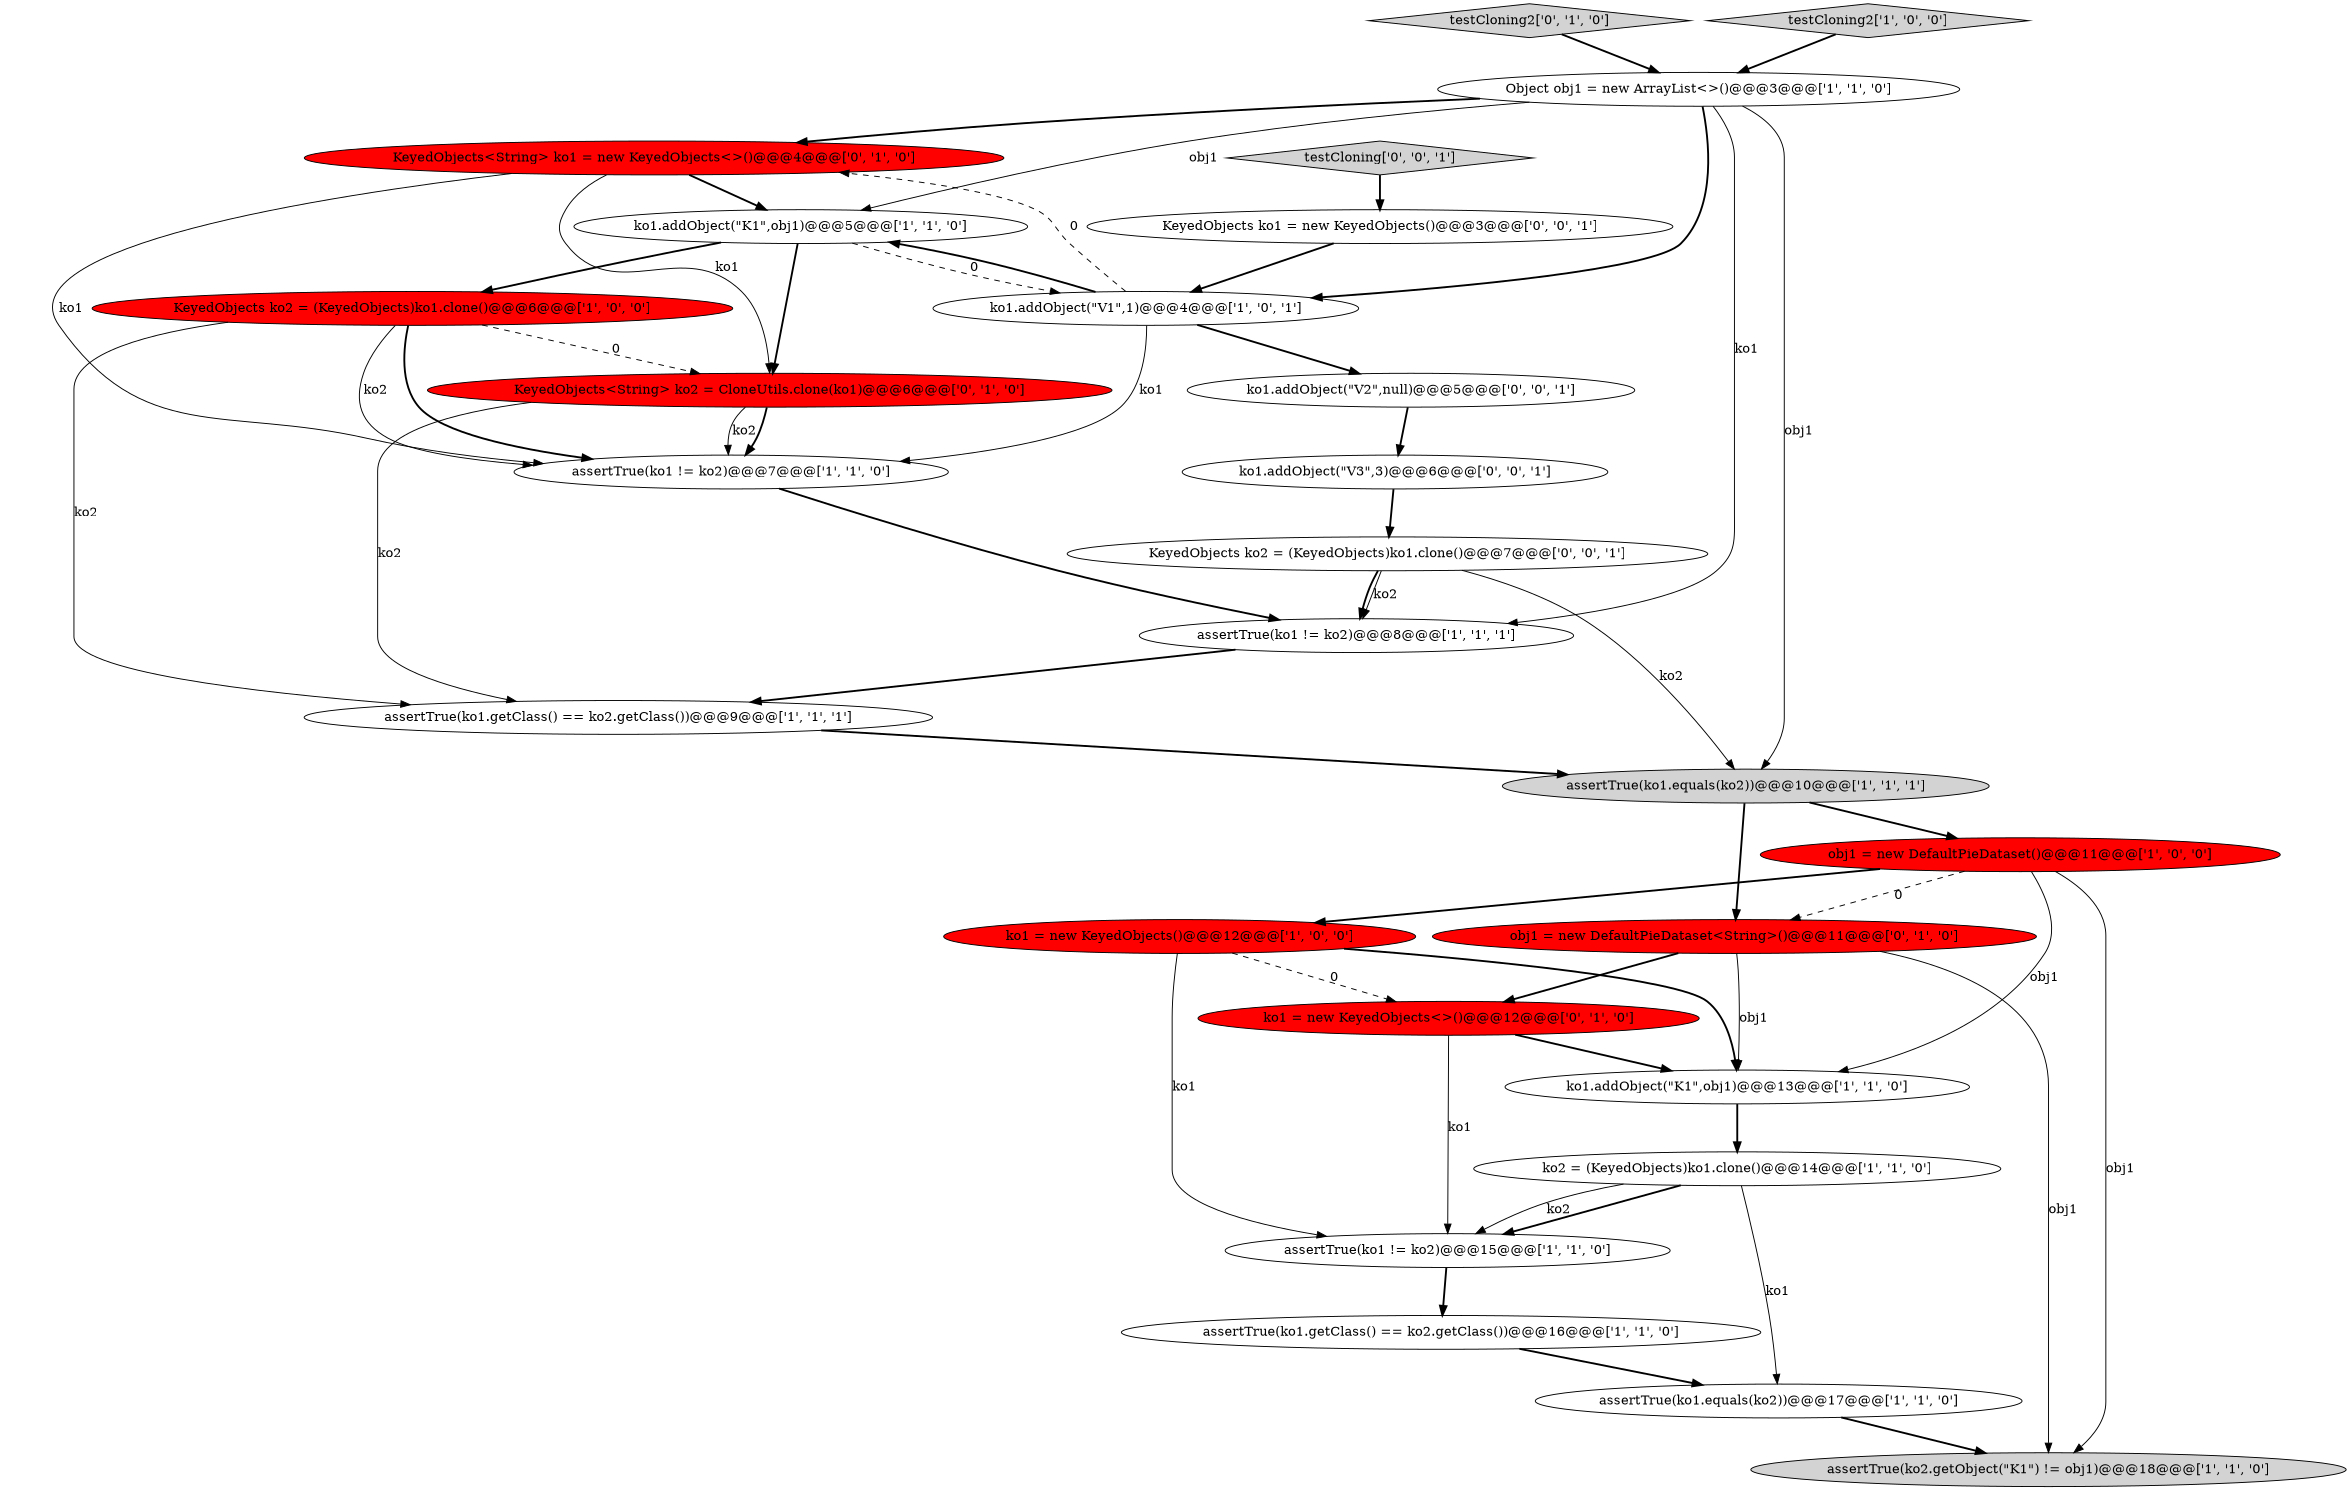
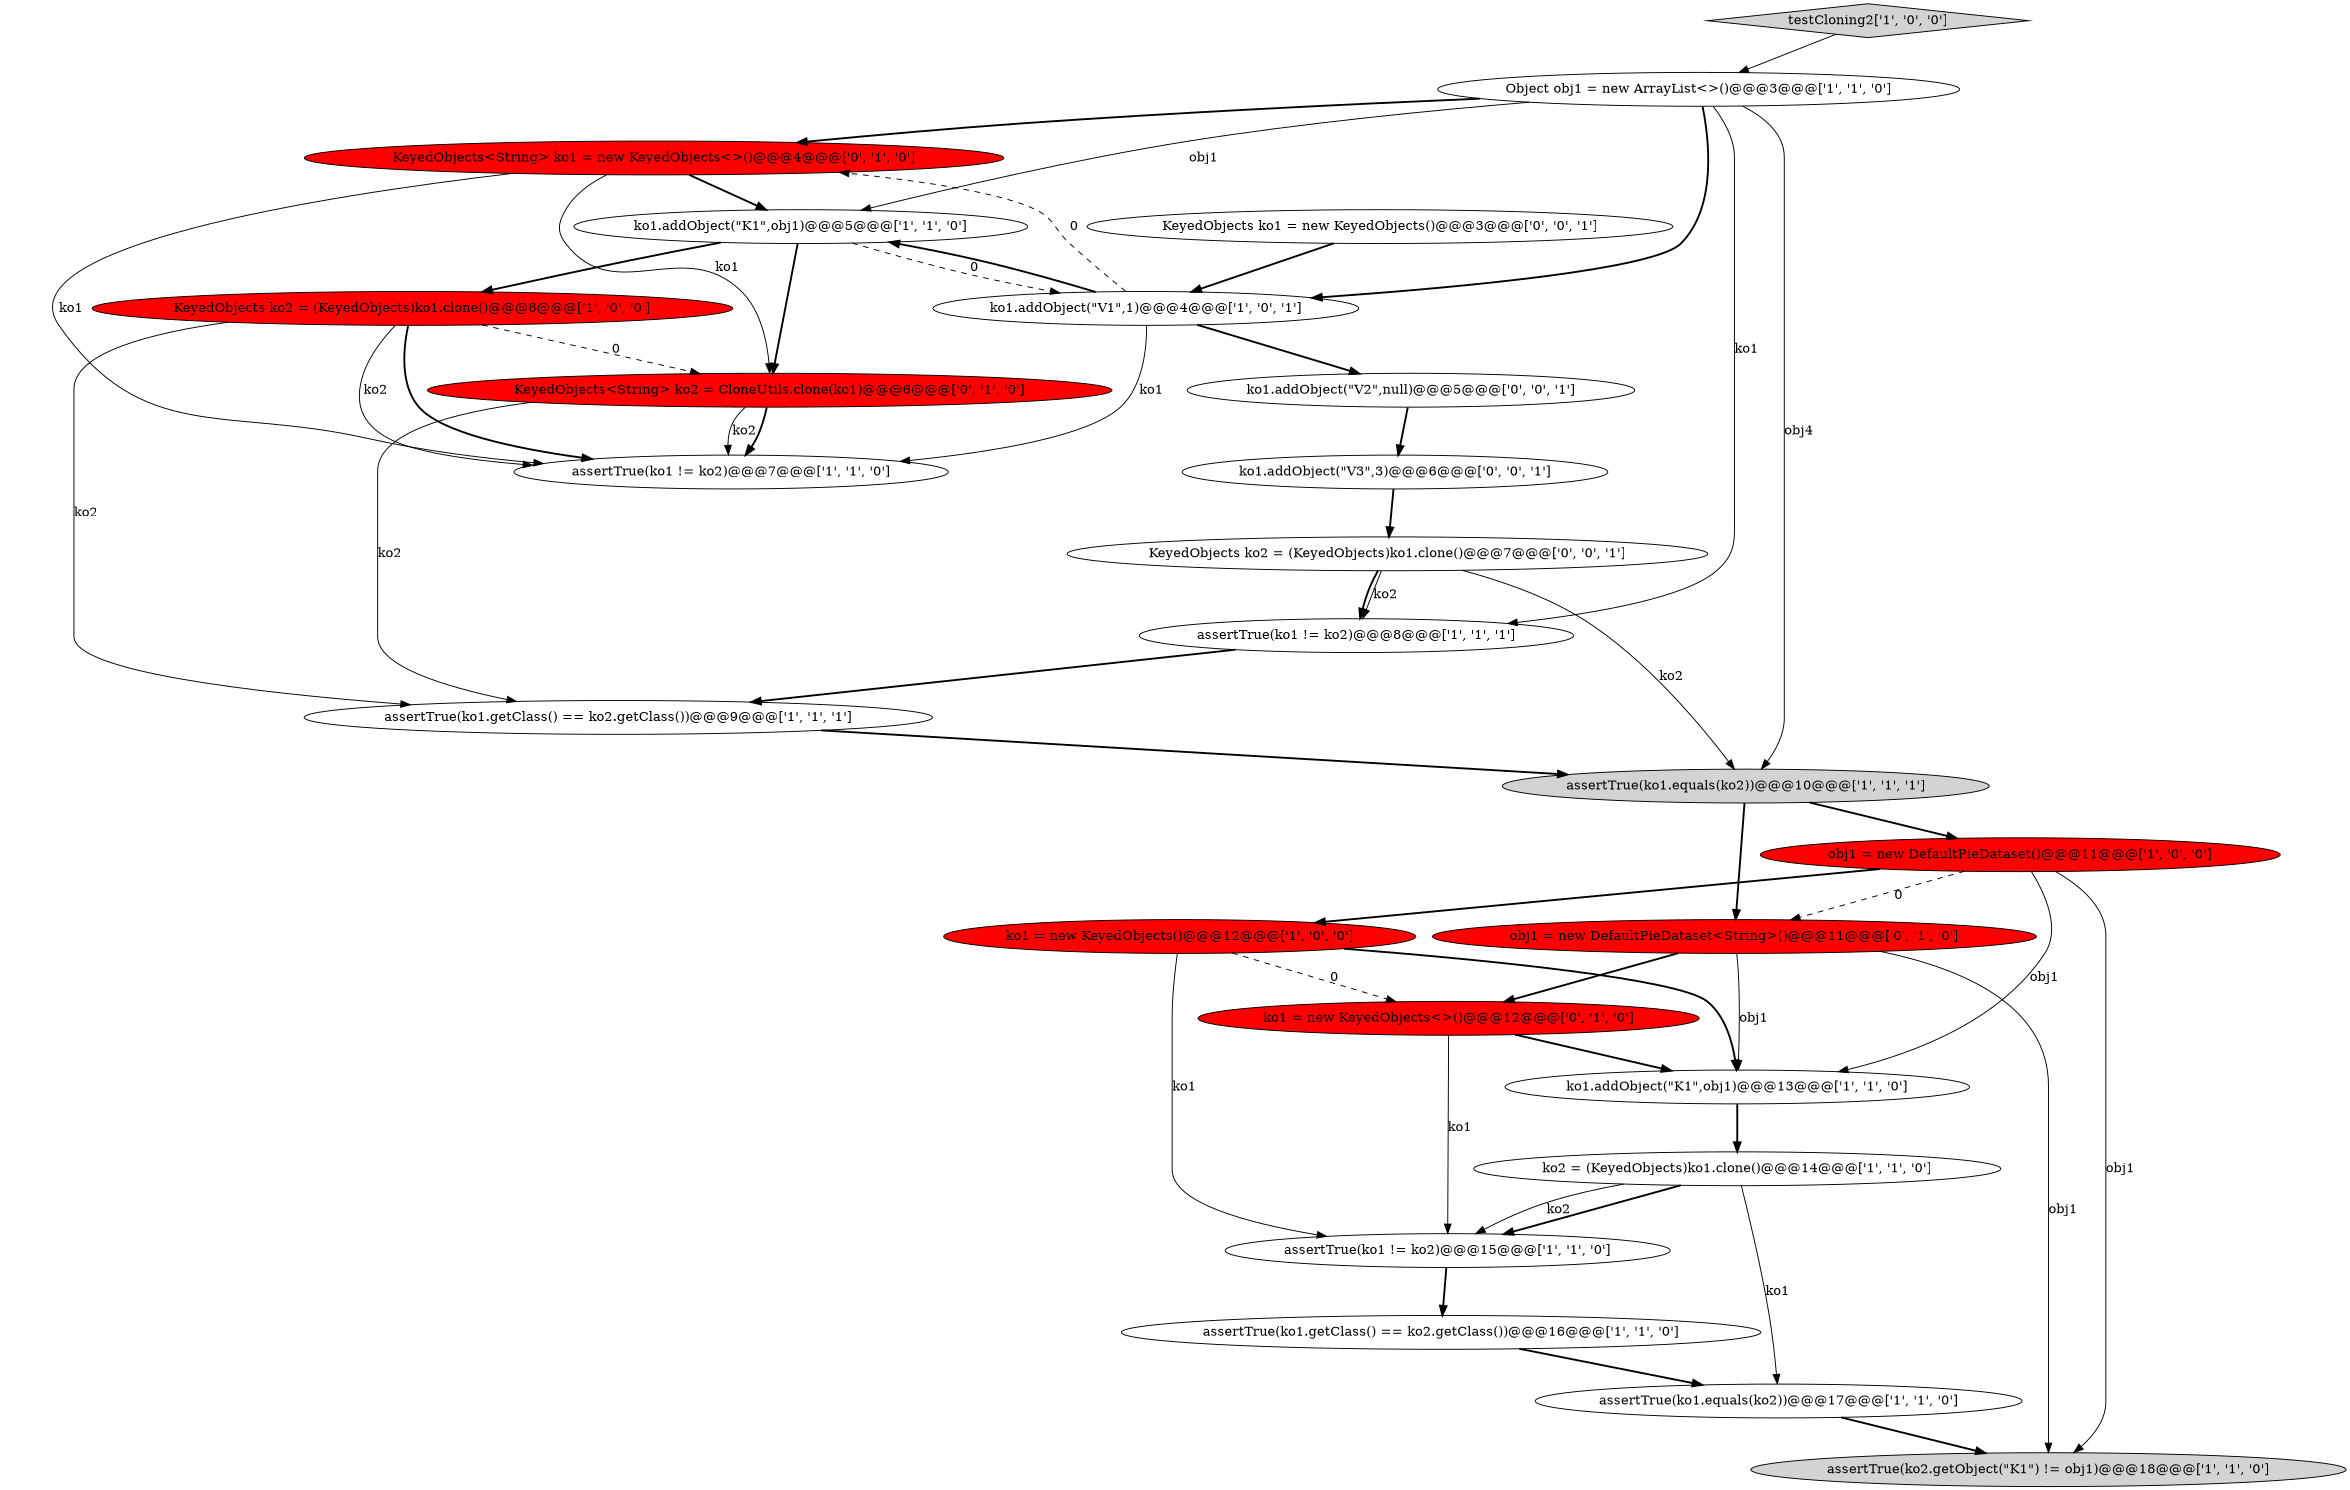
node "testCloning2['0', '1', '0']": removed
edge "testCloning2['1', '0', '0']" -> "Object obj1 = new ArrayList<>()@@@3@@@['1', '1', '0']": style bold -> solid
node "testCloning['0', '0', '1']": removed
edge "Object obj1 = new ArrayList<>()@@@3@@@['1', '1', '0']" -> "assertTrue(ko1.equals(ko2))@@@10@@@['1', '1', '1']": label "obj1" -> "obj4"
edge "assertTrue(ko1 != ko2)@@@7@@@['1', '1', '0']" -> "assertTrue(ko1 != ko2)@@@8@@@['1', '1', '1']": removed
